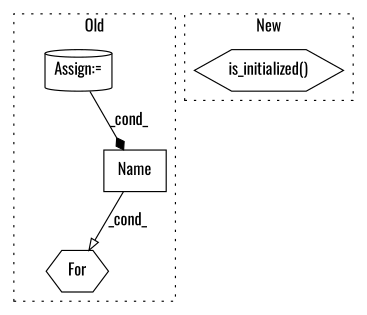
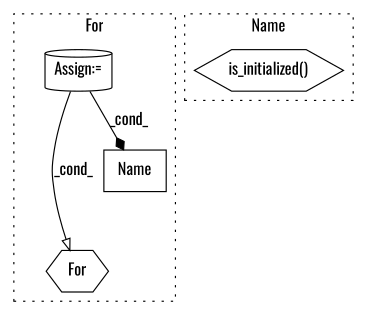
cluster "Old": label "Old" -> "For"
cluster "New": label "New" -> "Name"
edge "Name" -> "For": now "Assign:=" -> "For"
